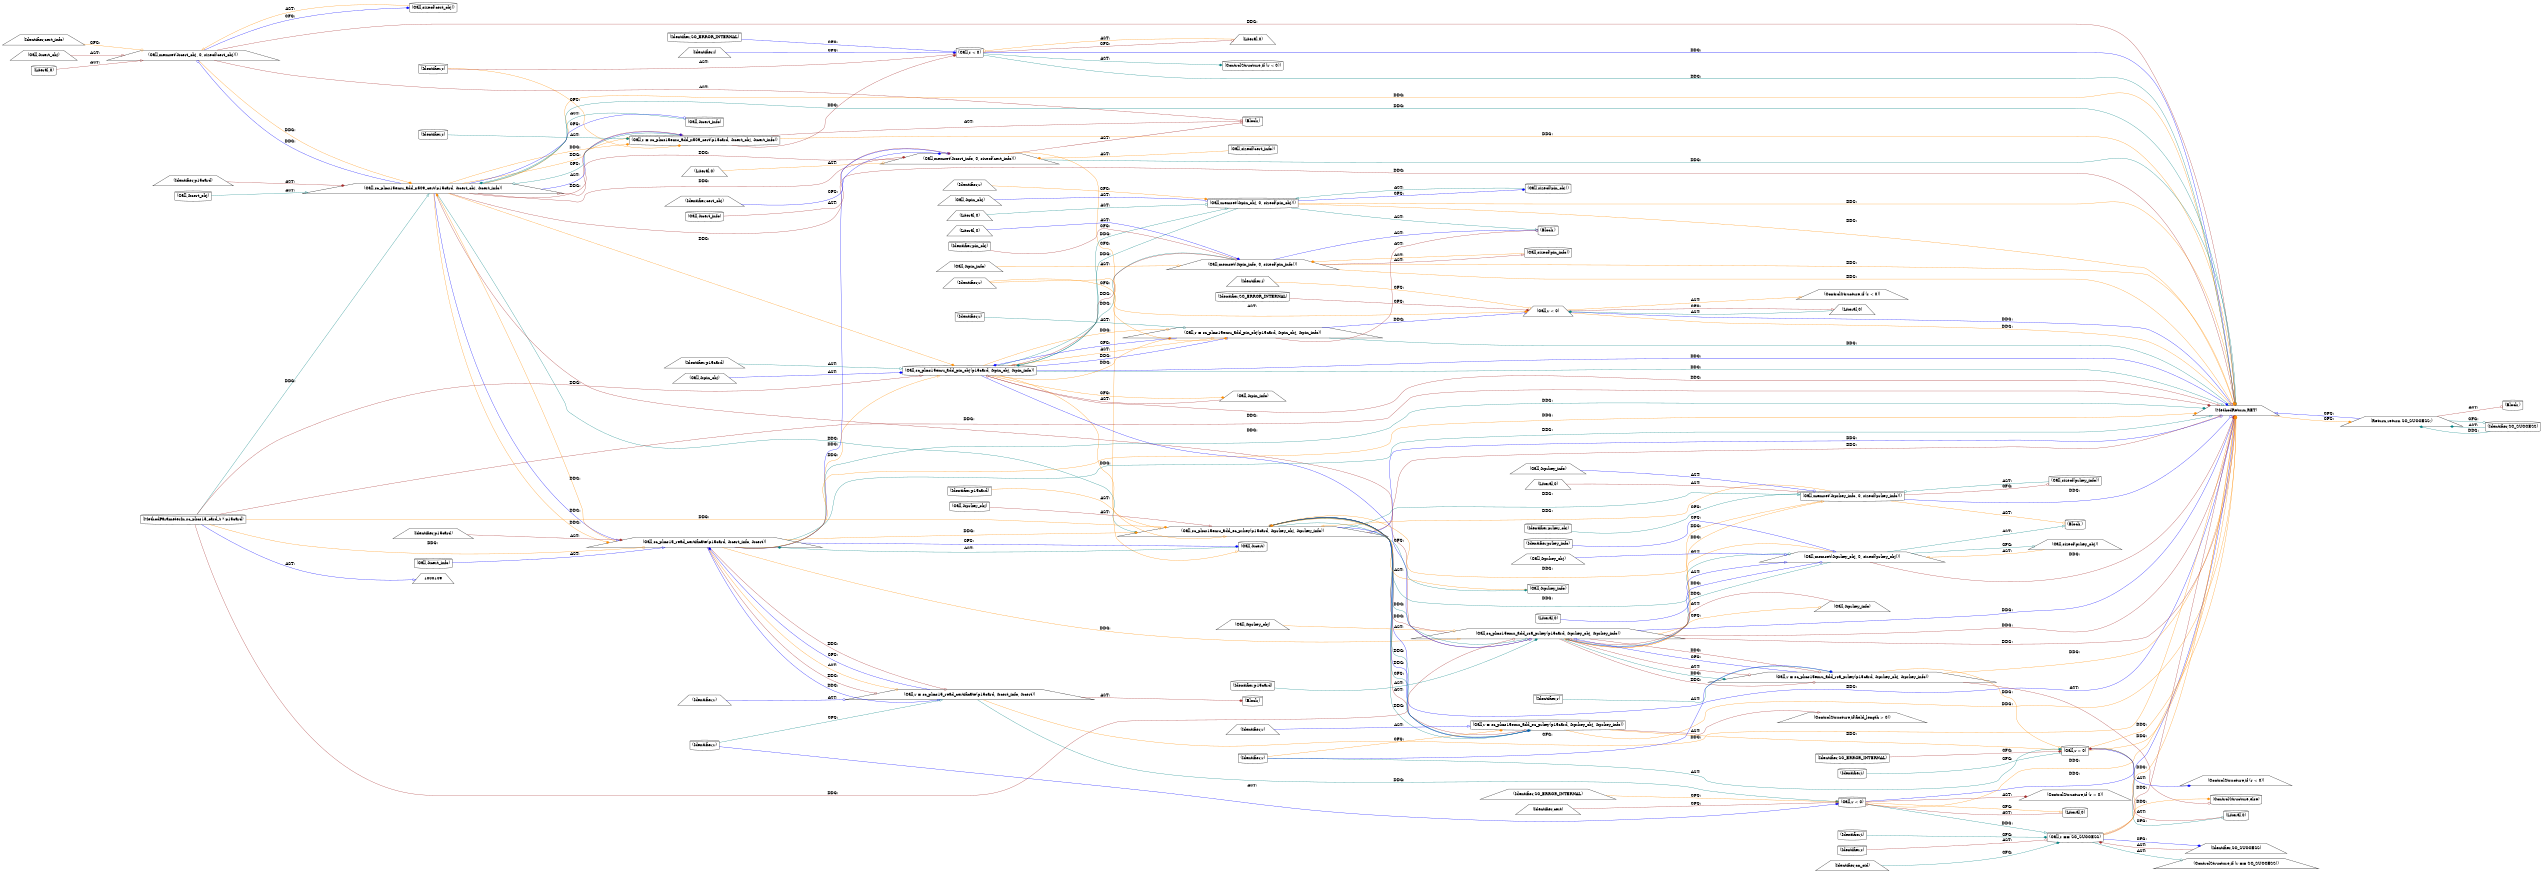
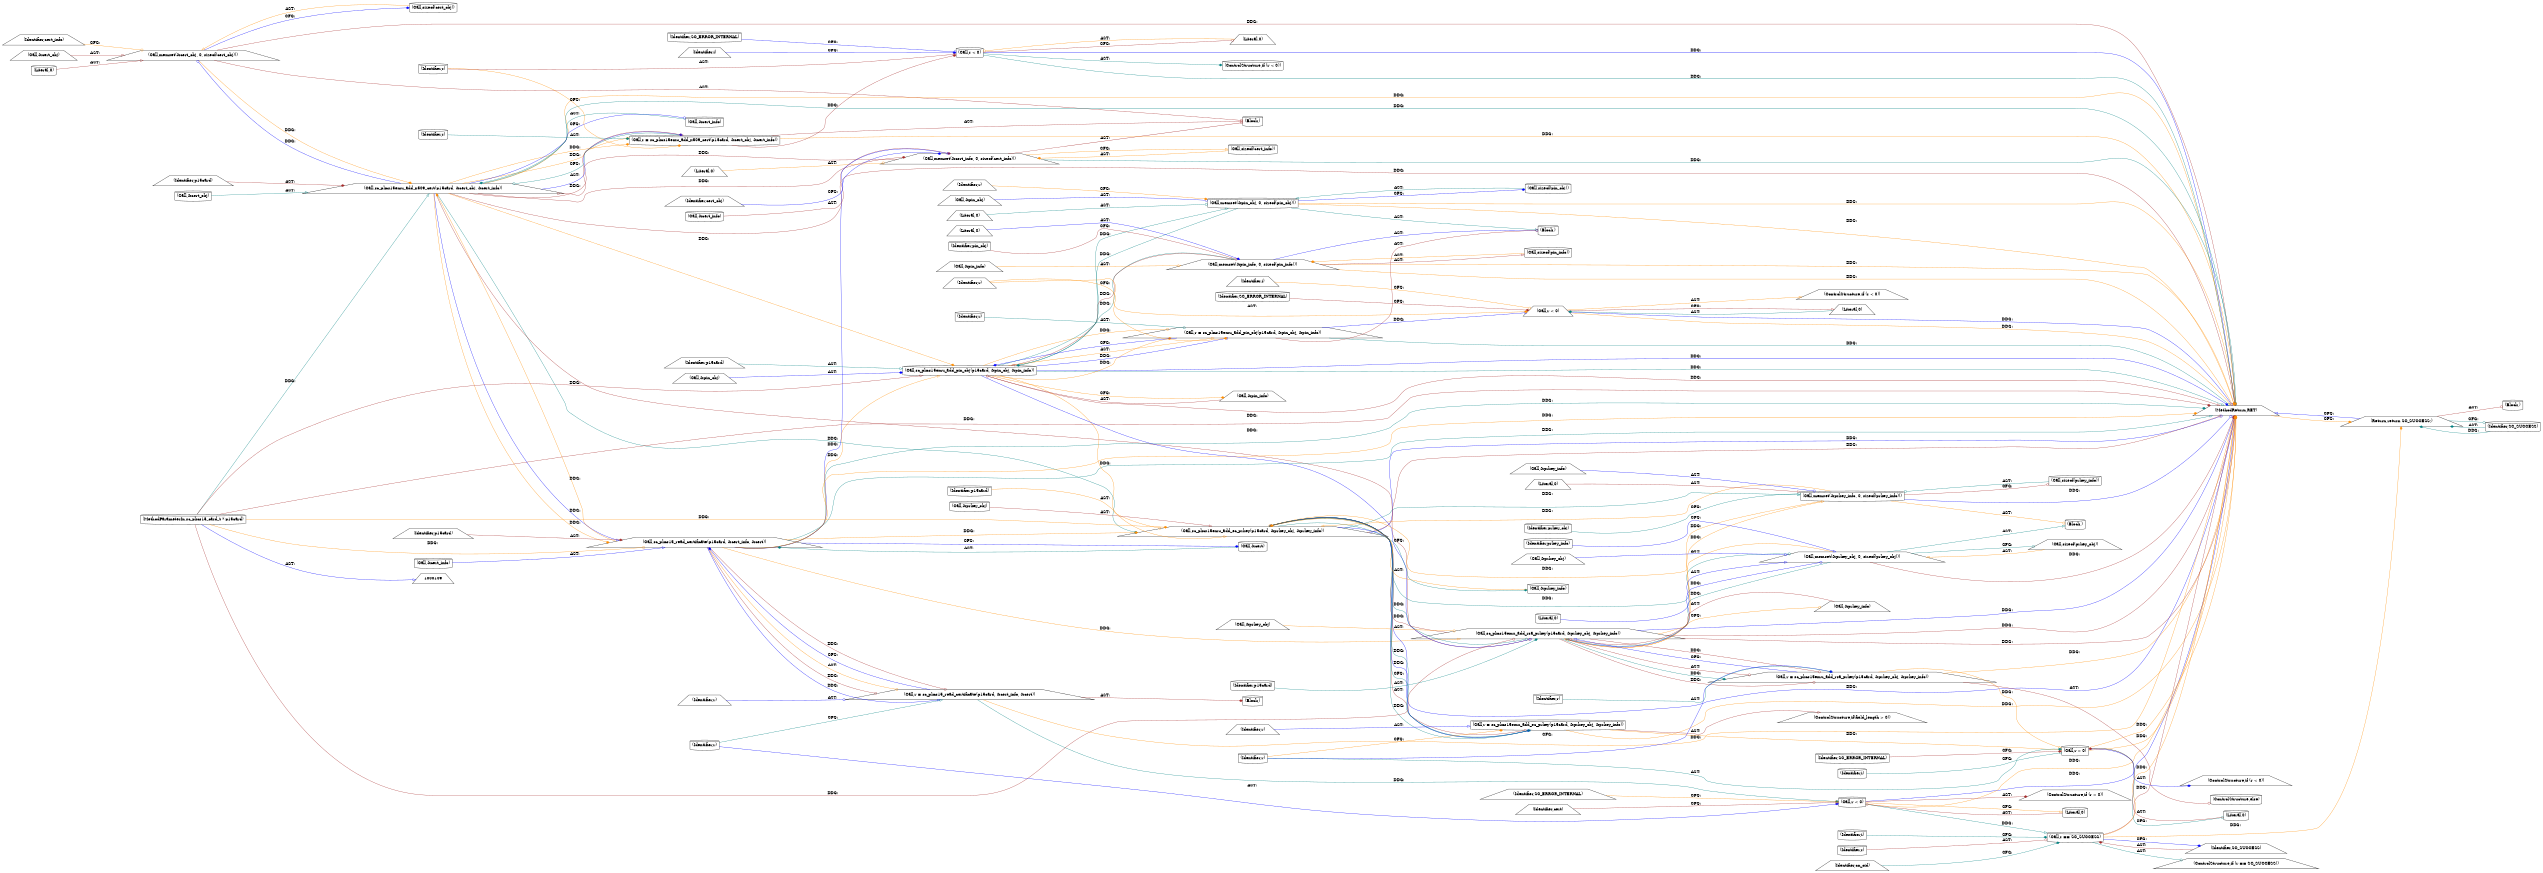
edge "(Call,memset(&cert_info, 0, sizeof(cert_info)))" -> "(Call,&cert)": now "(Call,memset(&cert_info, 0, sizeof(cert_info)))" -> "(Call,sizeof(cert_info))"
edge "(Call,r == SC_SUCCESS)" -> "(ControlStructure,else)": now "(Call,r == SC_SUCCESS)" -> "(Return,return SC_SUCCESS;)"
